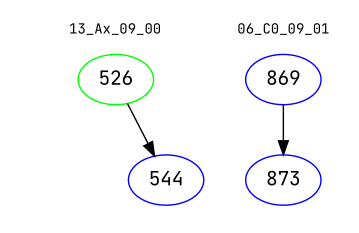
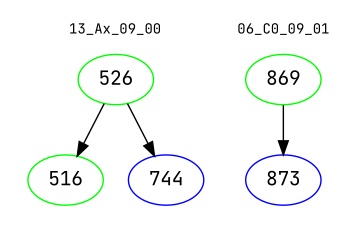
node "869": color blue -> green
node "516": added
node "544": label "544" -> "744"
